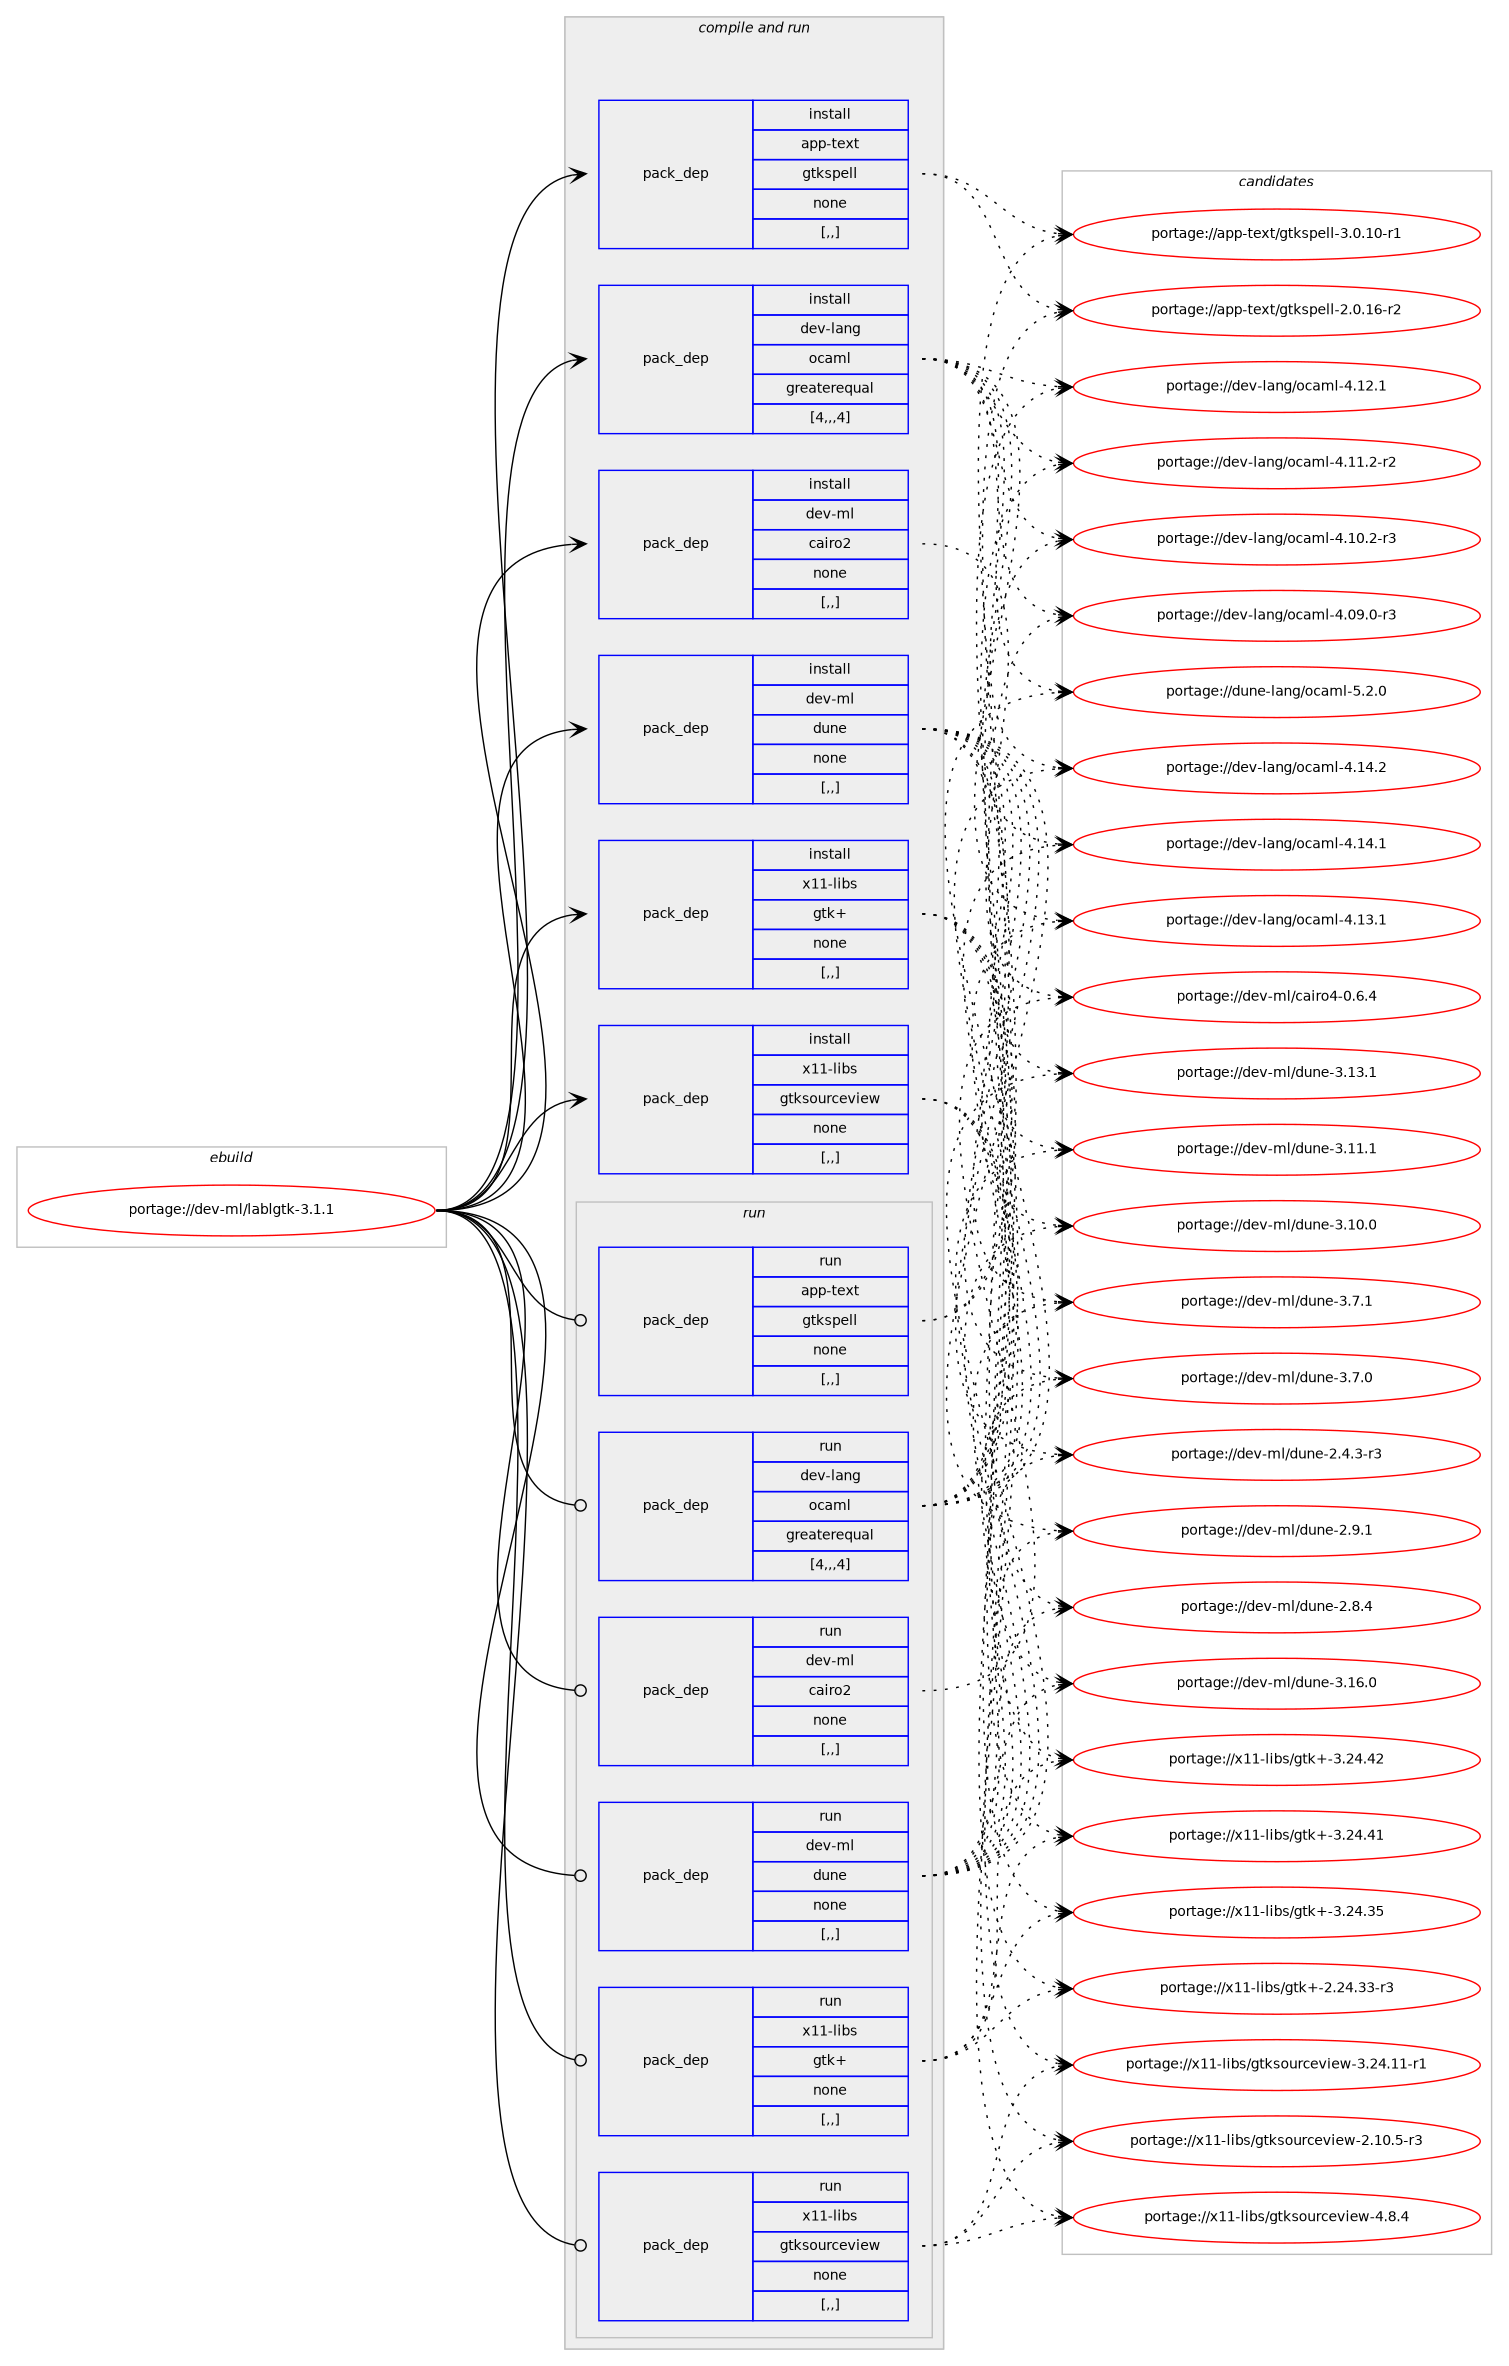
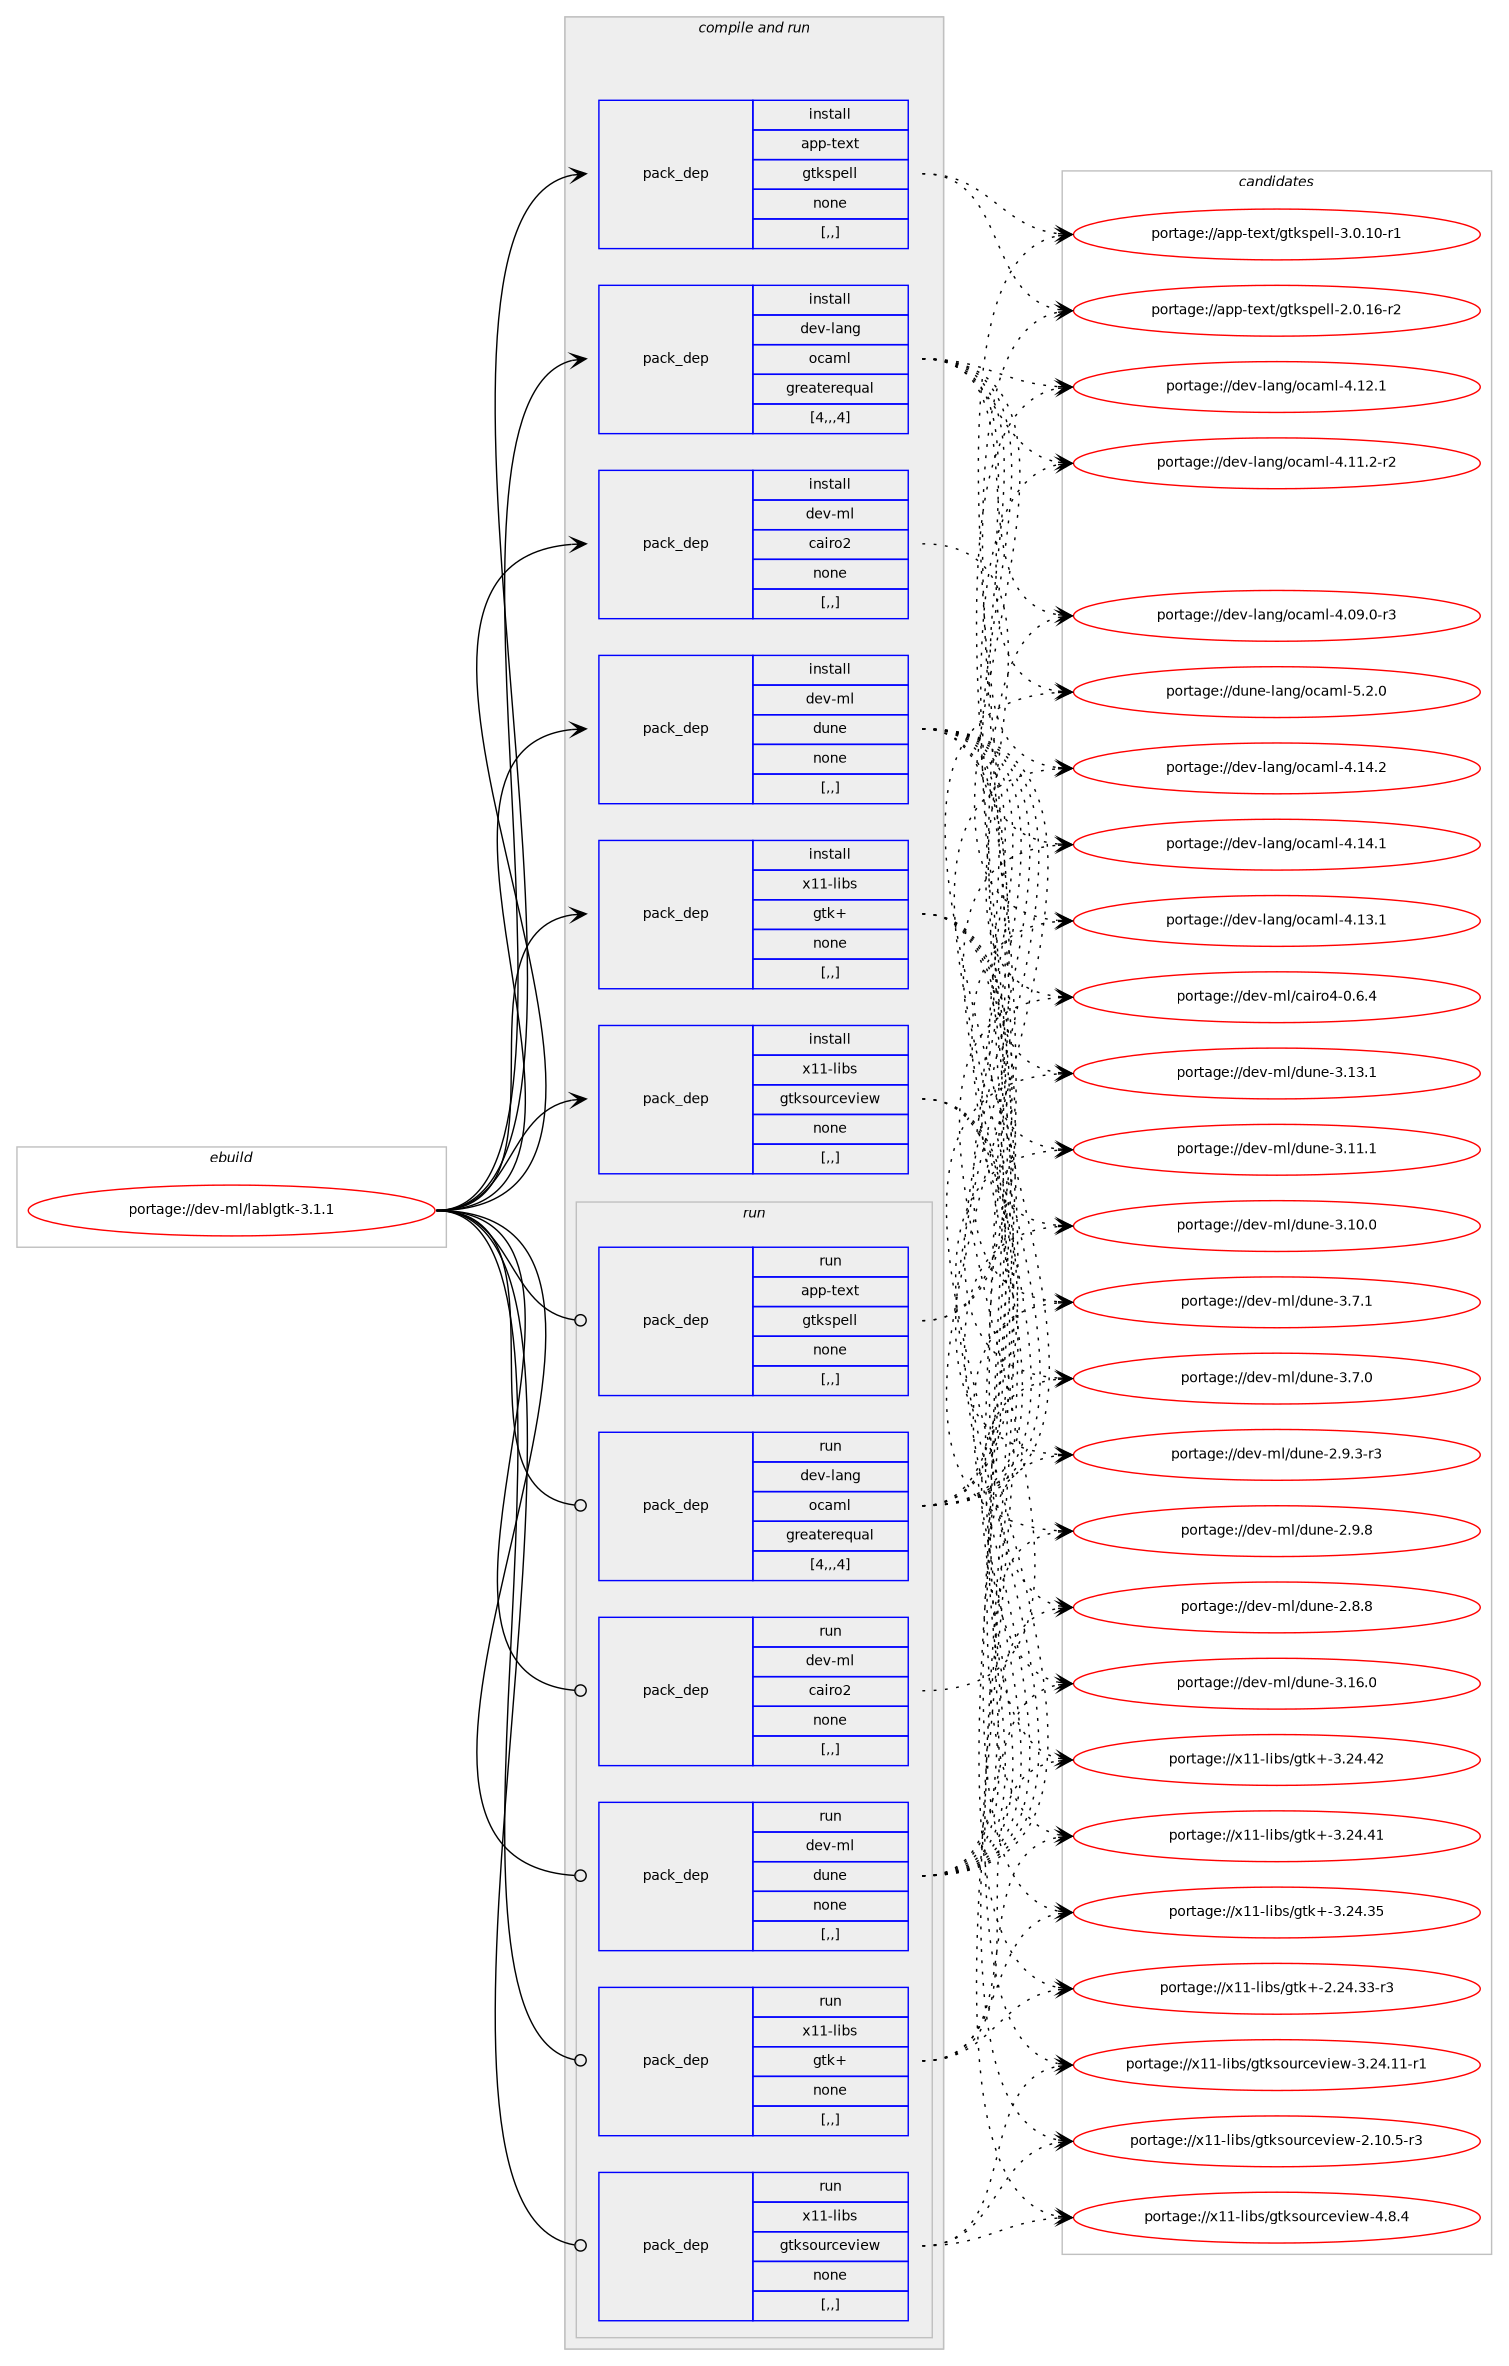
node "portage://dev-lang/ocaml-4.10.2-r3": removed
node "portage://dev-ml/dune-2.4.3-r3": label "portage://dev-ml/dune-2.4.3-r3" -> "portage://dev-ml/dune-2.9.3-r3"
node "portage://dev-ml/dune-2.9.1": label "portage://dev-ml/dune-2.9.1" -> "portage://dev-ml/dune-2.9.8"
node "portage://dev-ml/dune-2.8.4": label "portage://dev-ml/dune-2.8.4" -> "portage://dev-ml/dune-2.8.8"
